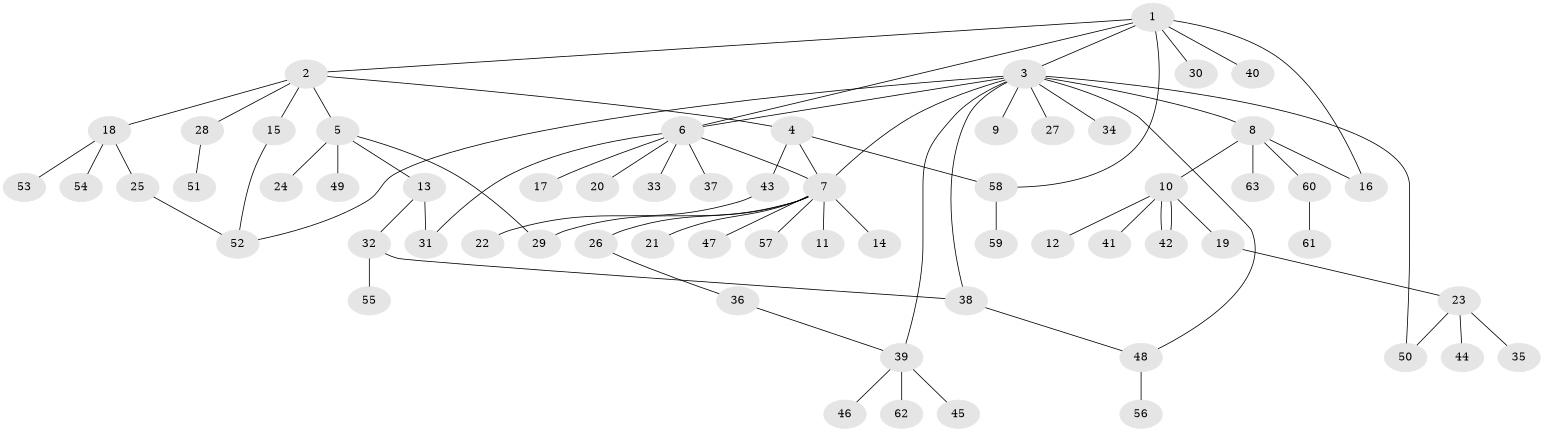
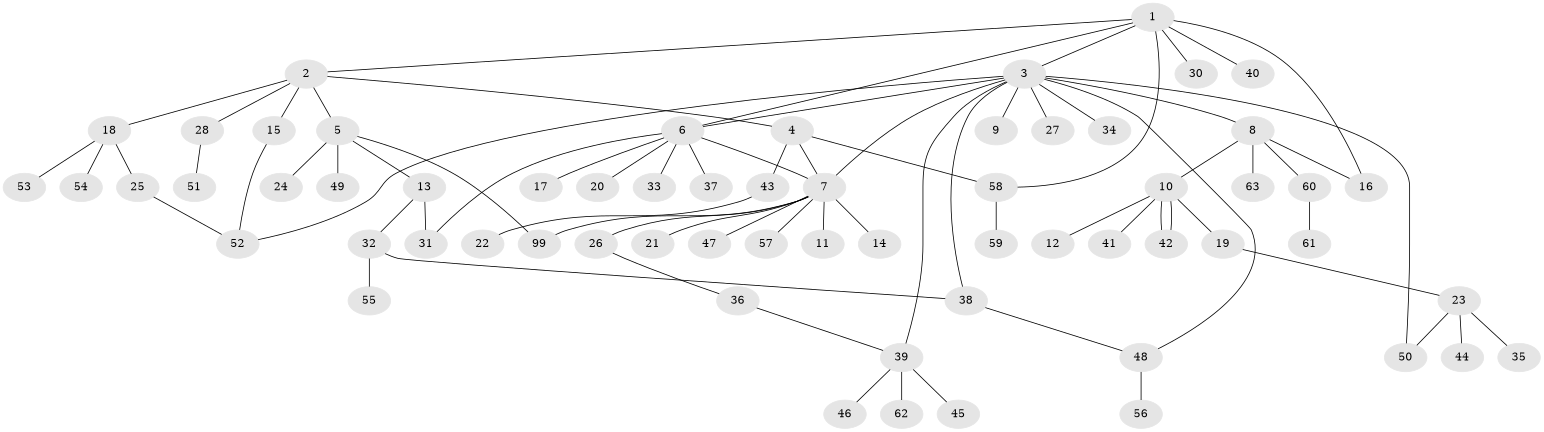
node "29": label "29" -> "99"
